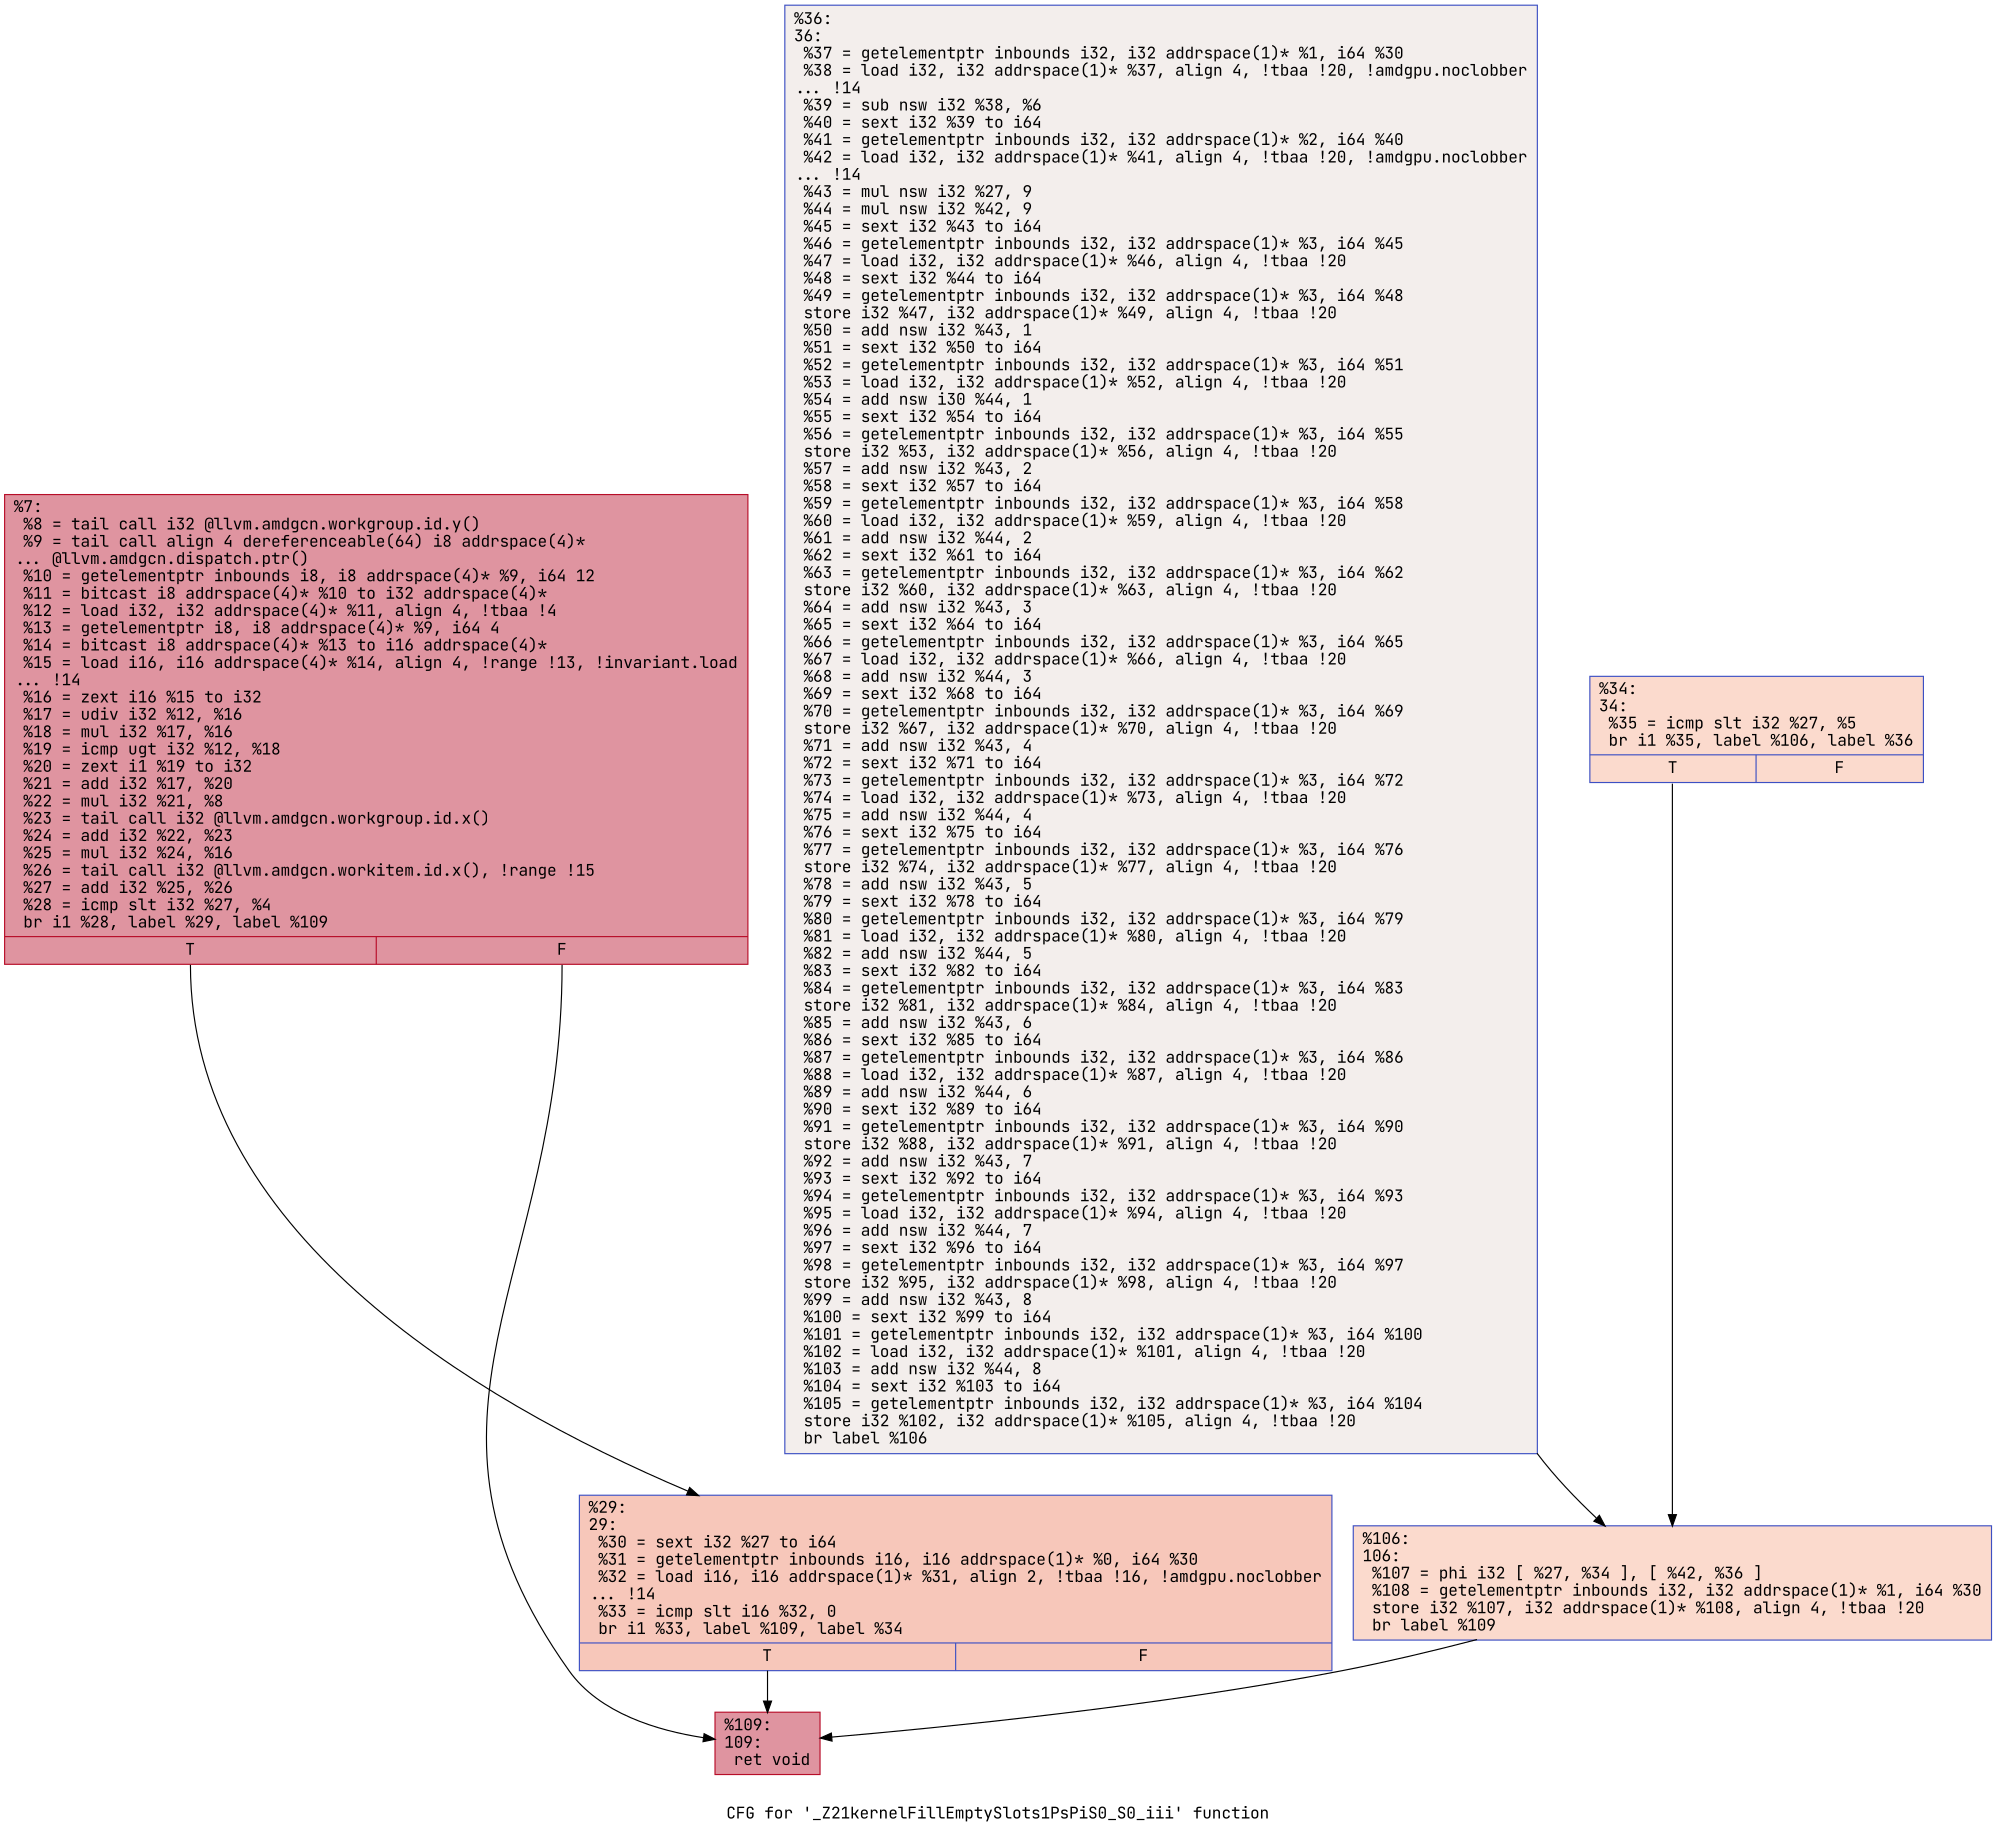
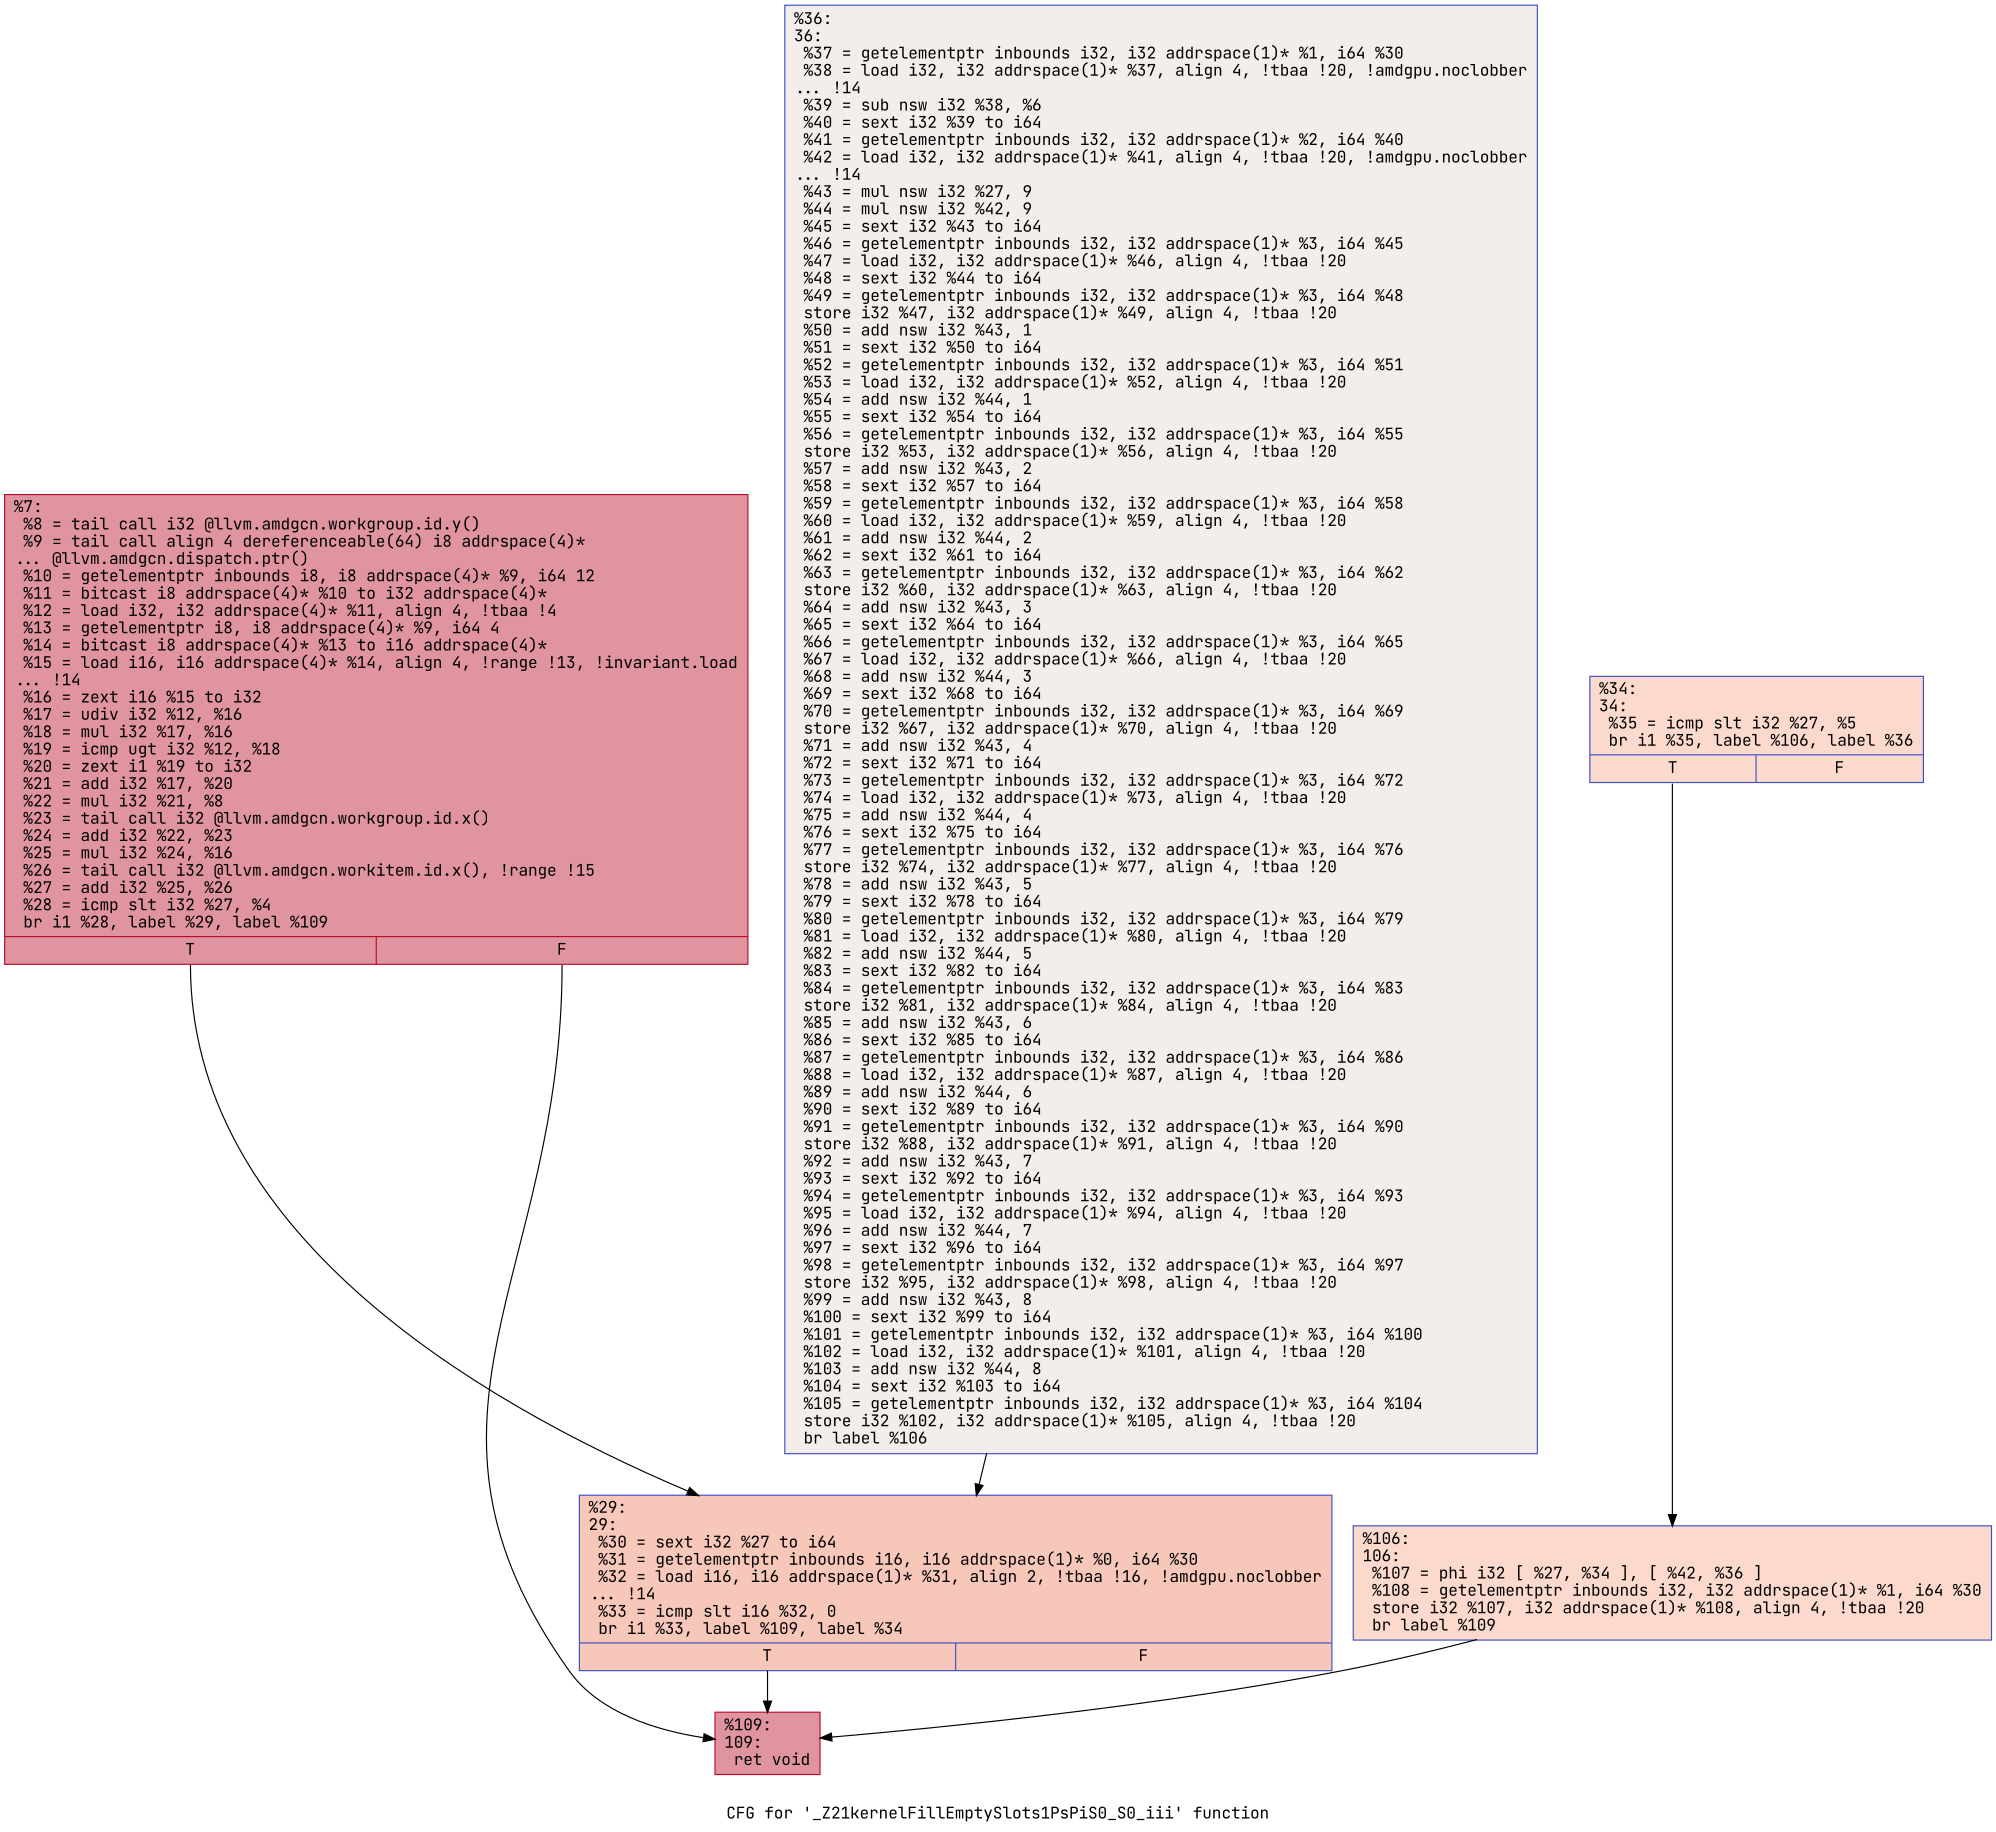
node "%36:": text "%54 = add nsw i30 %44, 1" -> "%54 = add nsw i32 %44, 1"
edge "%36:" -> "%106:": now "%36:" -> "%29:"
